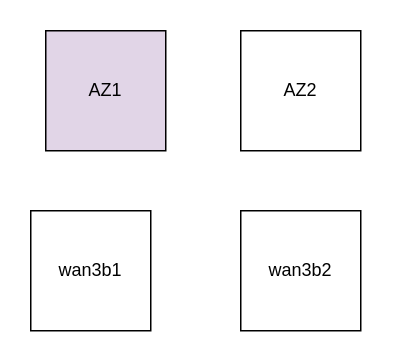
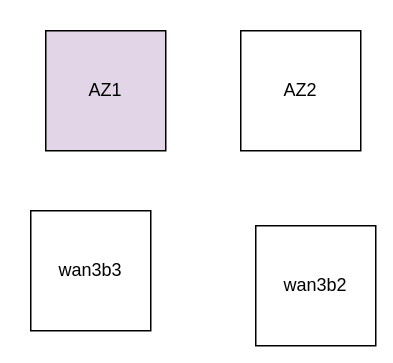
node "wan3b1": label "wan3b1" -> "wan3b3"
node "wan3b2": moved (301, 271) -> (316, 286)
